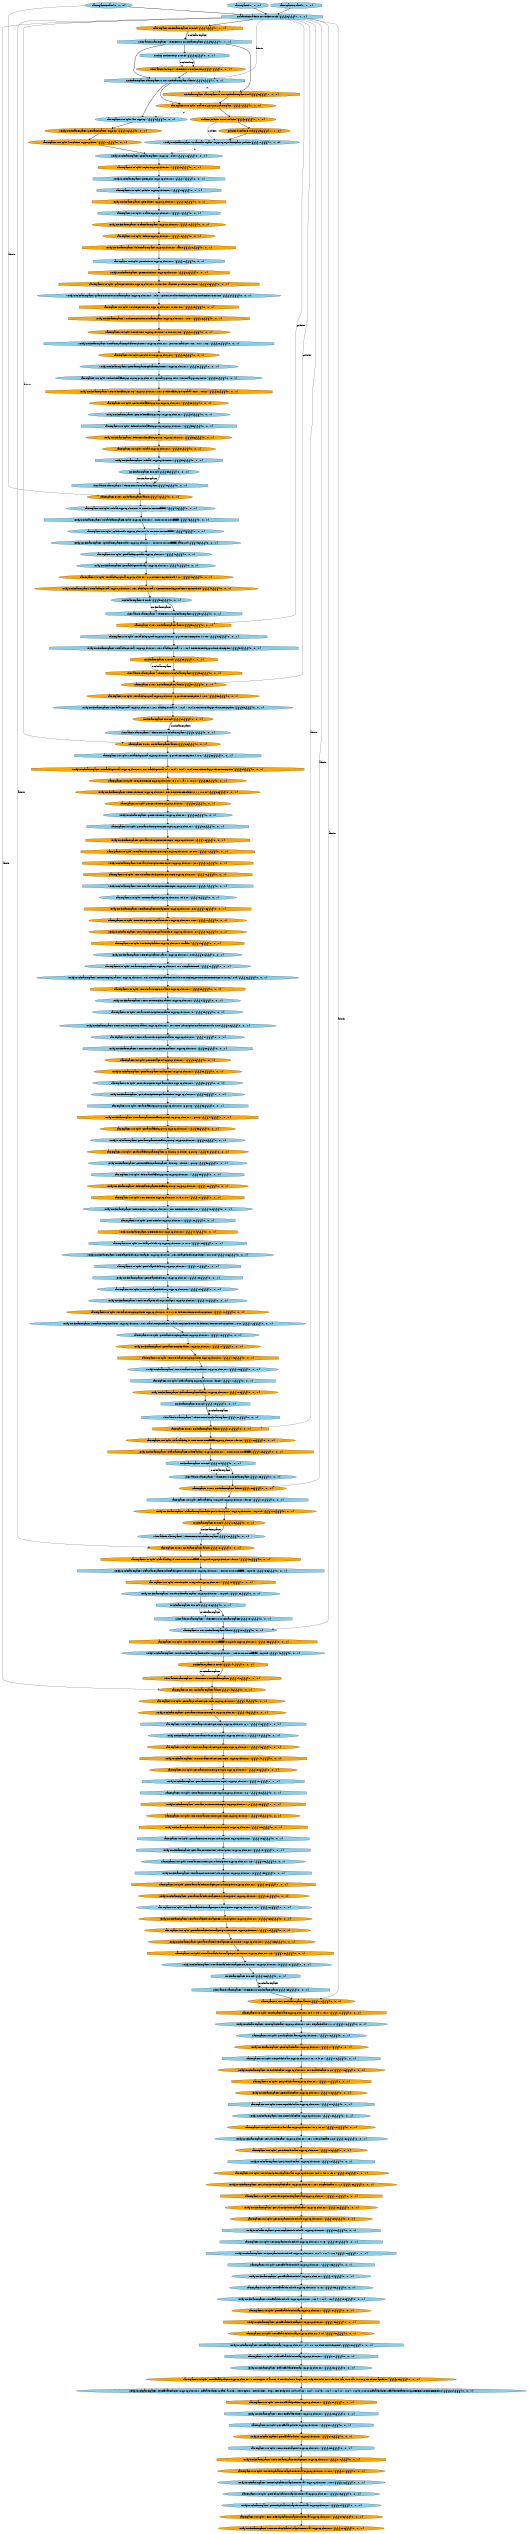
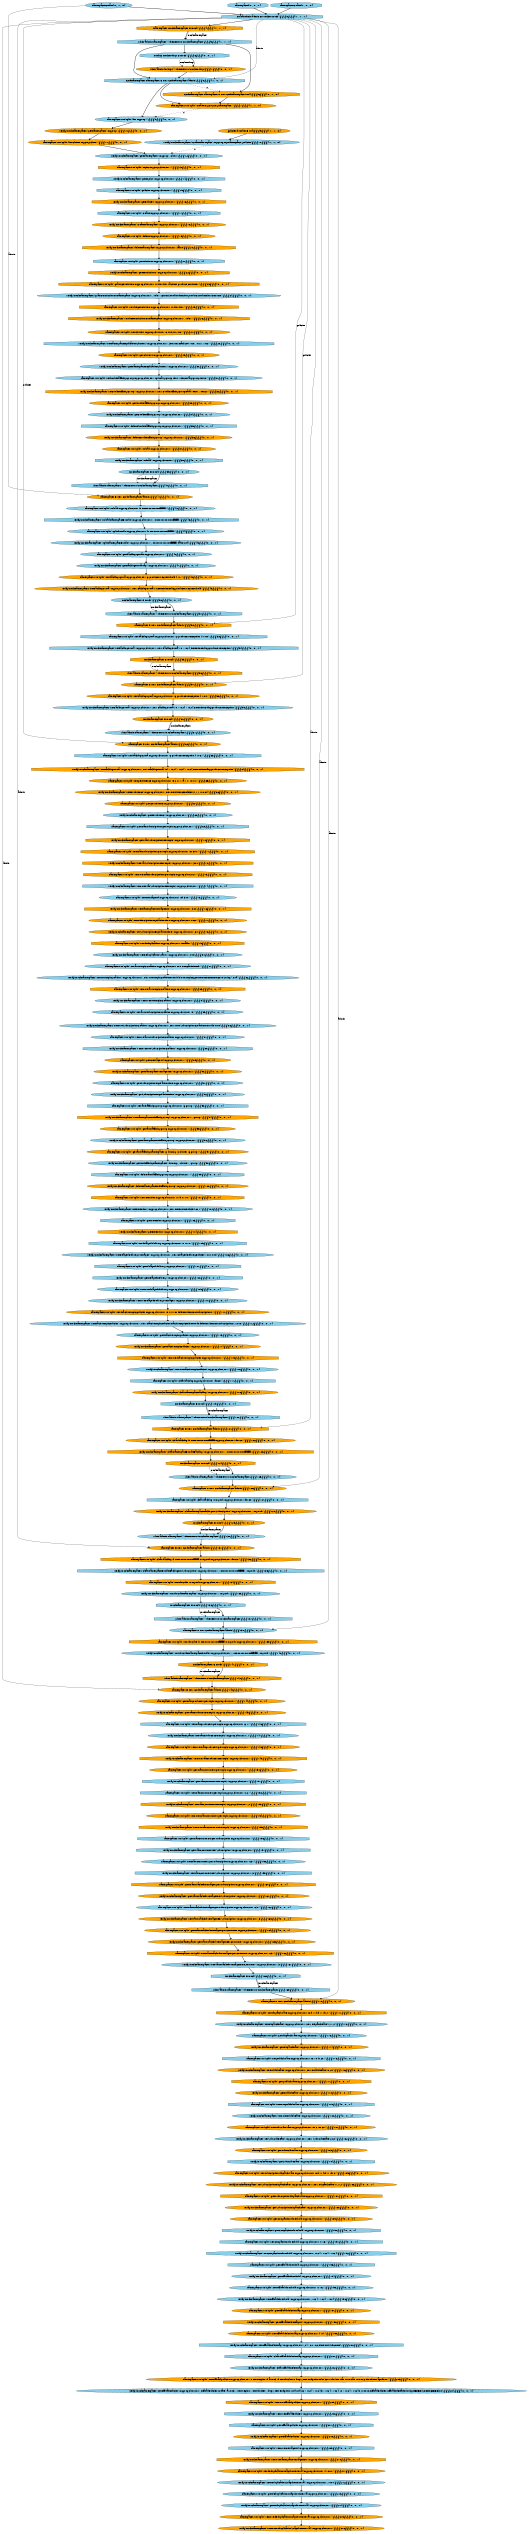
node "Policies policies = new Policies()@@@8@@@['1', '1', '0']": removed
edge "PulsarAdmin admin = Mockito.mock()@@@3@@@['1', '1', '1']" -> "namespaces = new CmdNamespaces(admin)@@@62@@@['0', '0', '1']": label "admin" -> "policies"
node "mockNamespaces = mock()@@@124@@@['0', '0', '1']": fillcolor skyblue -> orange
